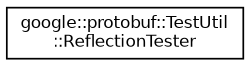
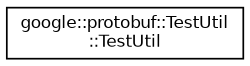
node "google::protobuf::TestUtil ::ReflectionTester": label "google::protobuf::TestUtil ::ReflectionTester" -> "google::protobuf::TestUtil ::TestUtil"
